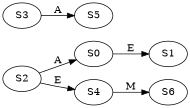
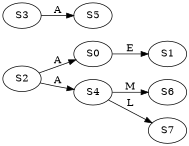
edge "S2" -> "S4": label "E" -> "A"
node "S7": added
